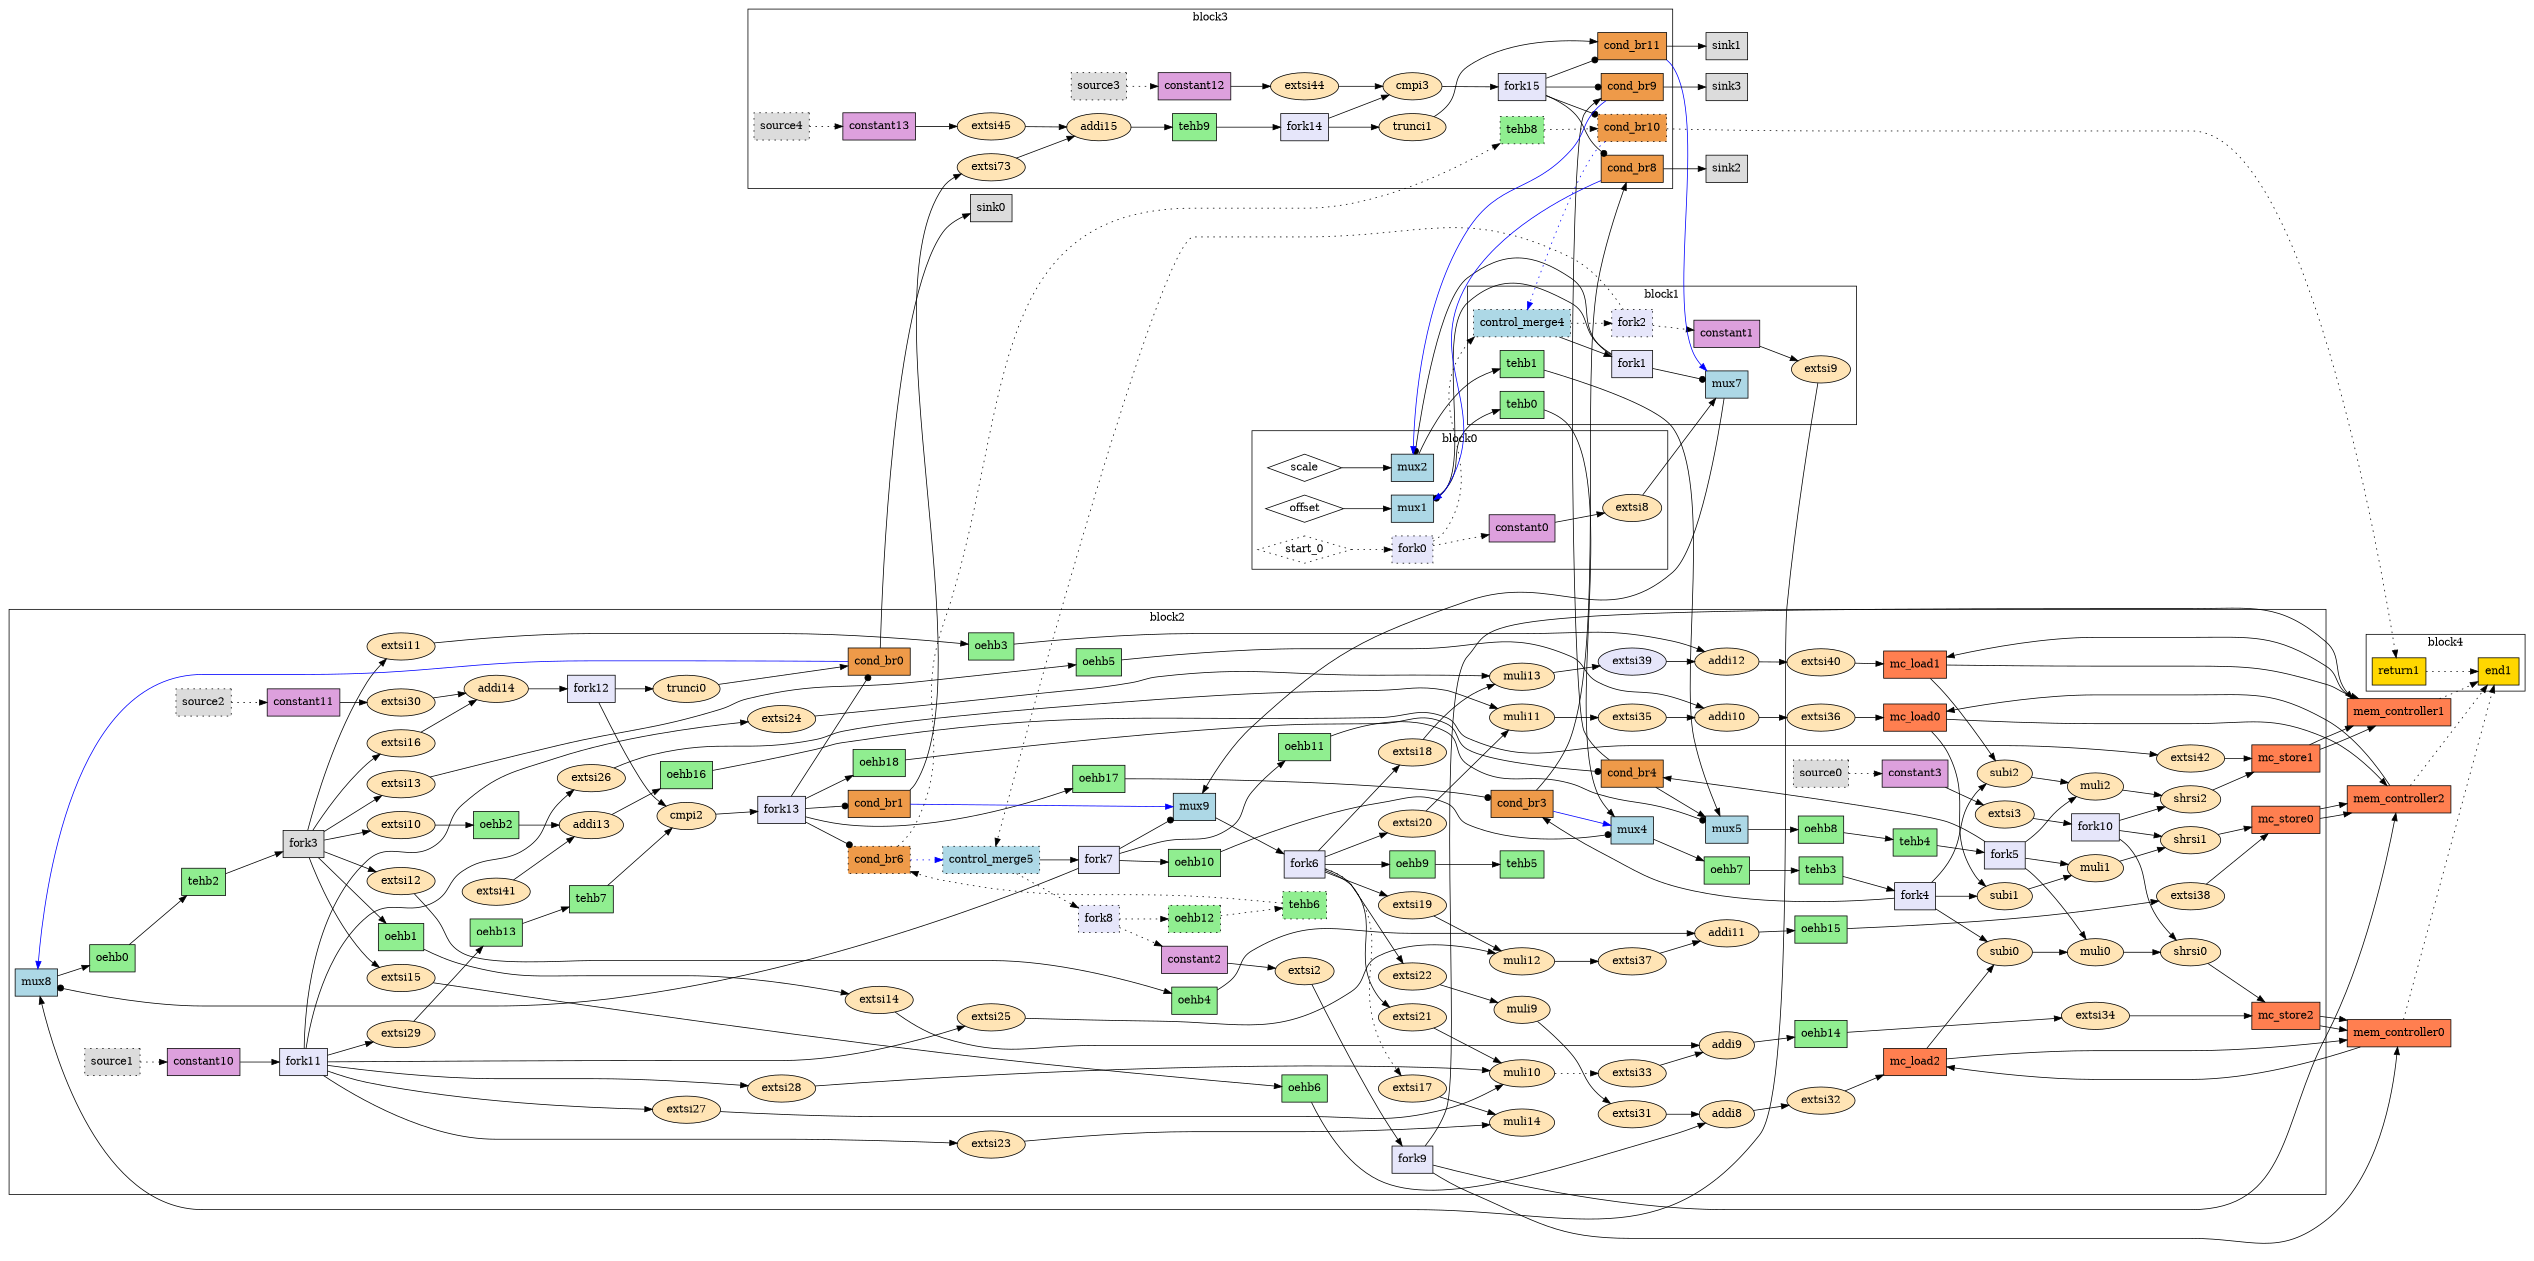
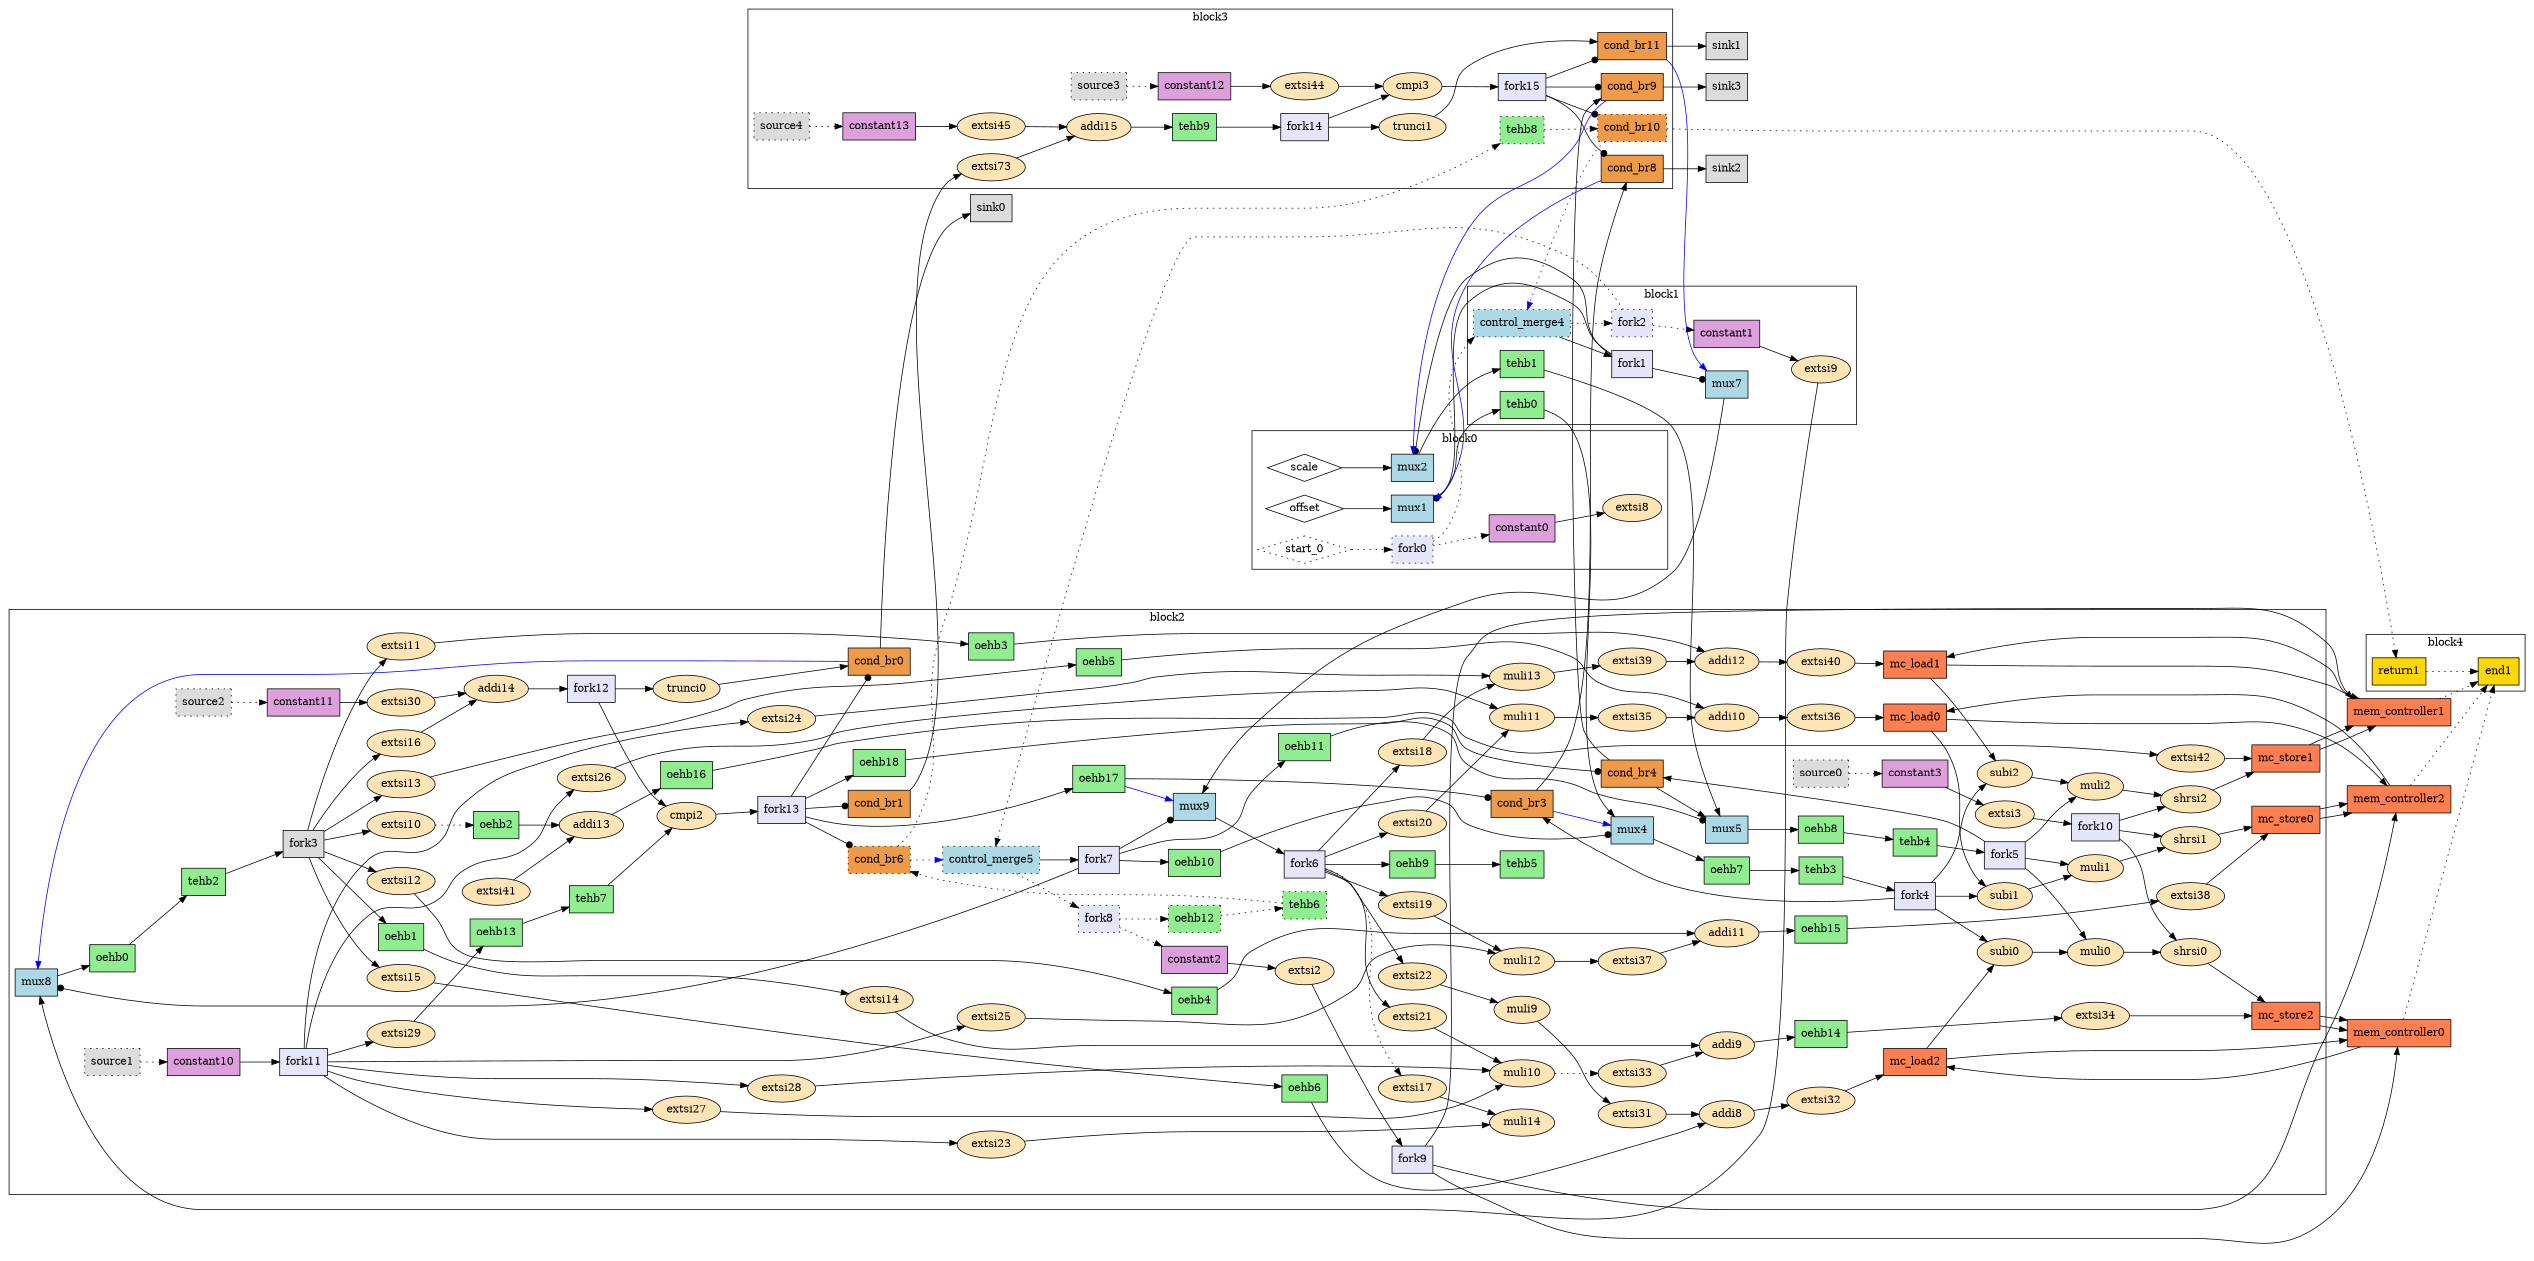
edge "mux7" -- "extsi8": removed
node "extsi39": fillcolor lavender -> moccasin
edge "cond_br1" -- "mux9": now "oehb17" -- "mux9"
edge "extsi10" -- "oehb2": style solid -> dotted
